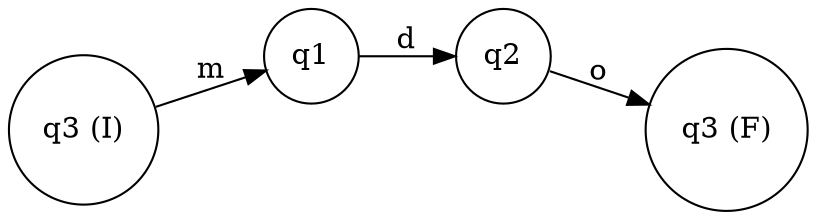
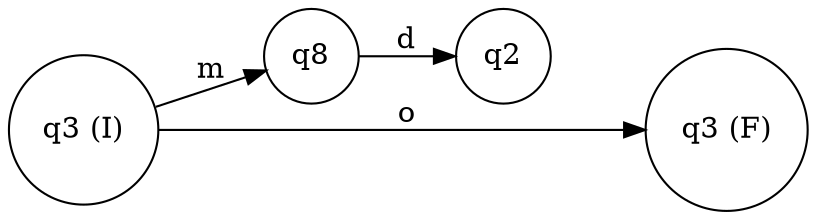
node "q1": label "q1" -> "q8"
edge "q2" -> "q3 (F)": now "q3 (I)" -> "q3 (F)"
